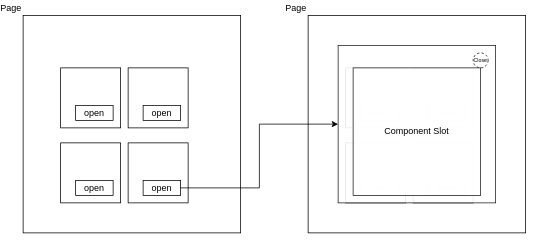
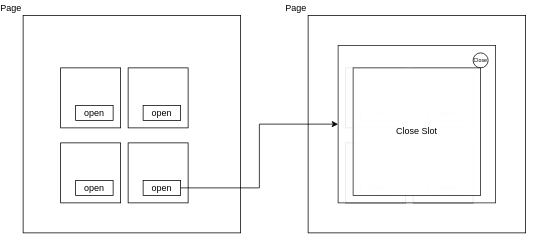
node "Close": style dashed -> solid
node "Component Slot": label "Component Slot" -> "Close Slot"
